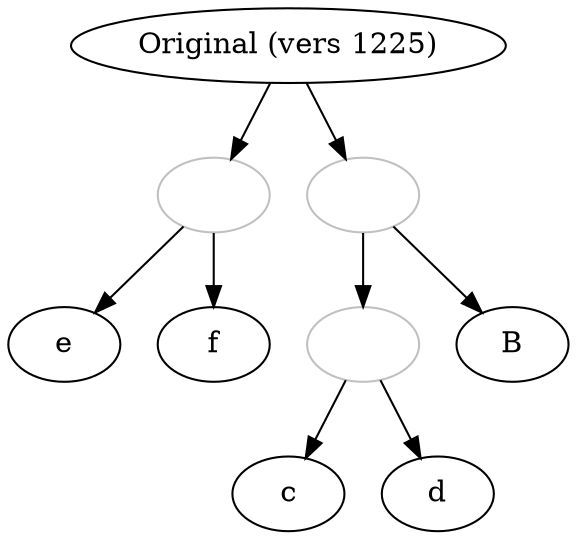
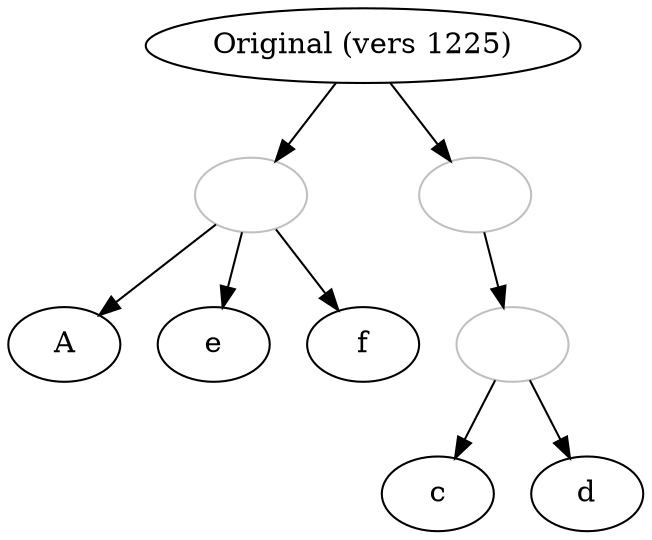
node "A": added
node "B": removed
